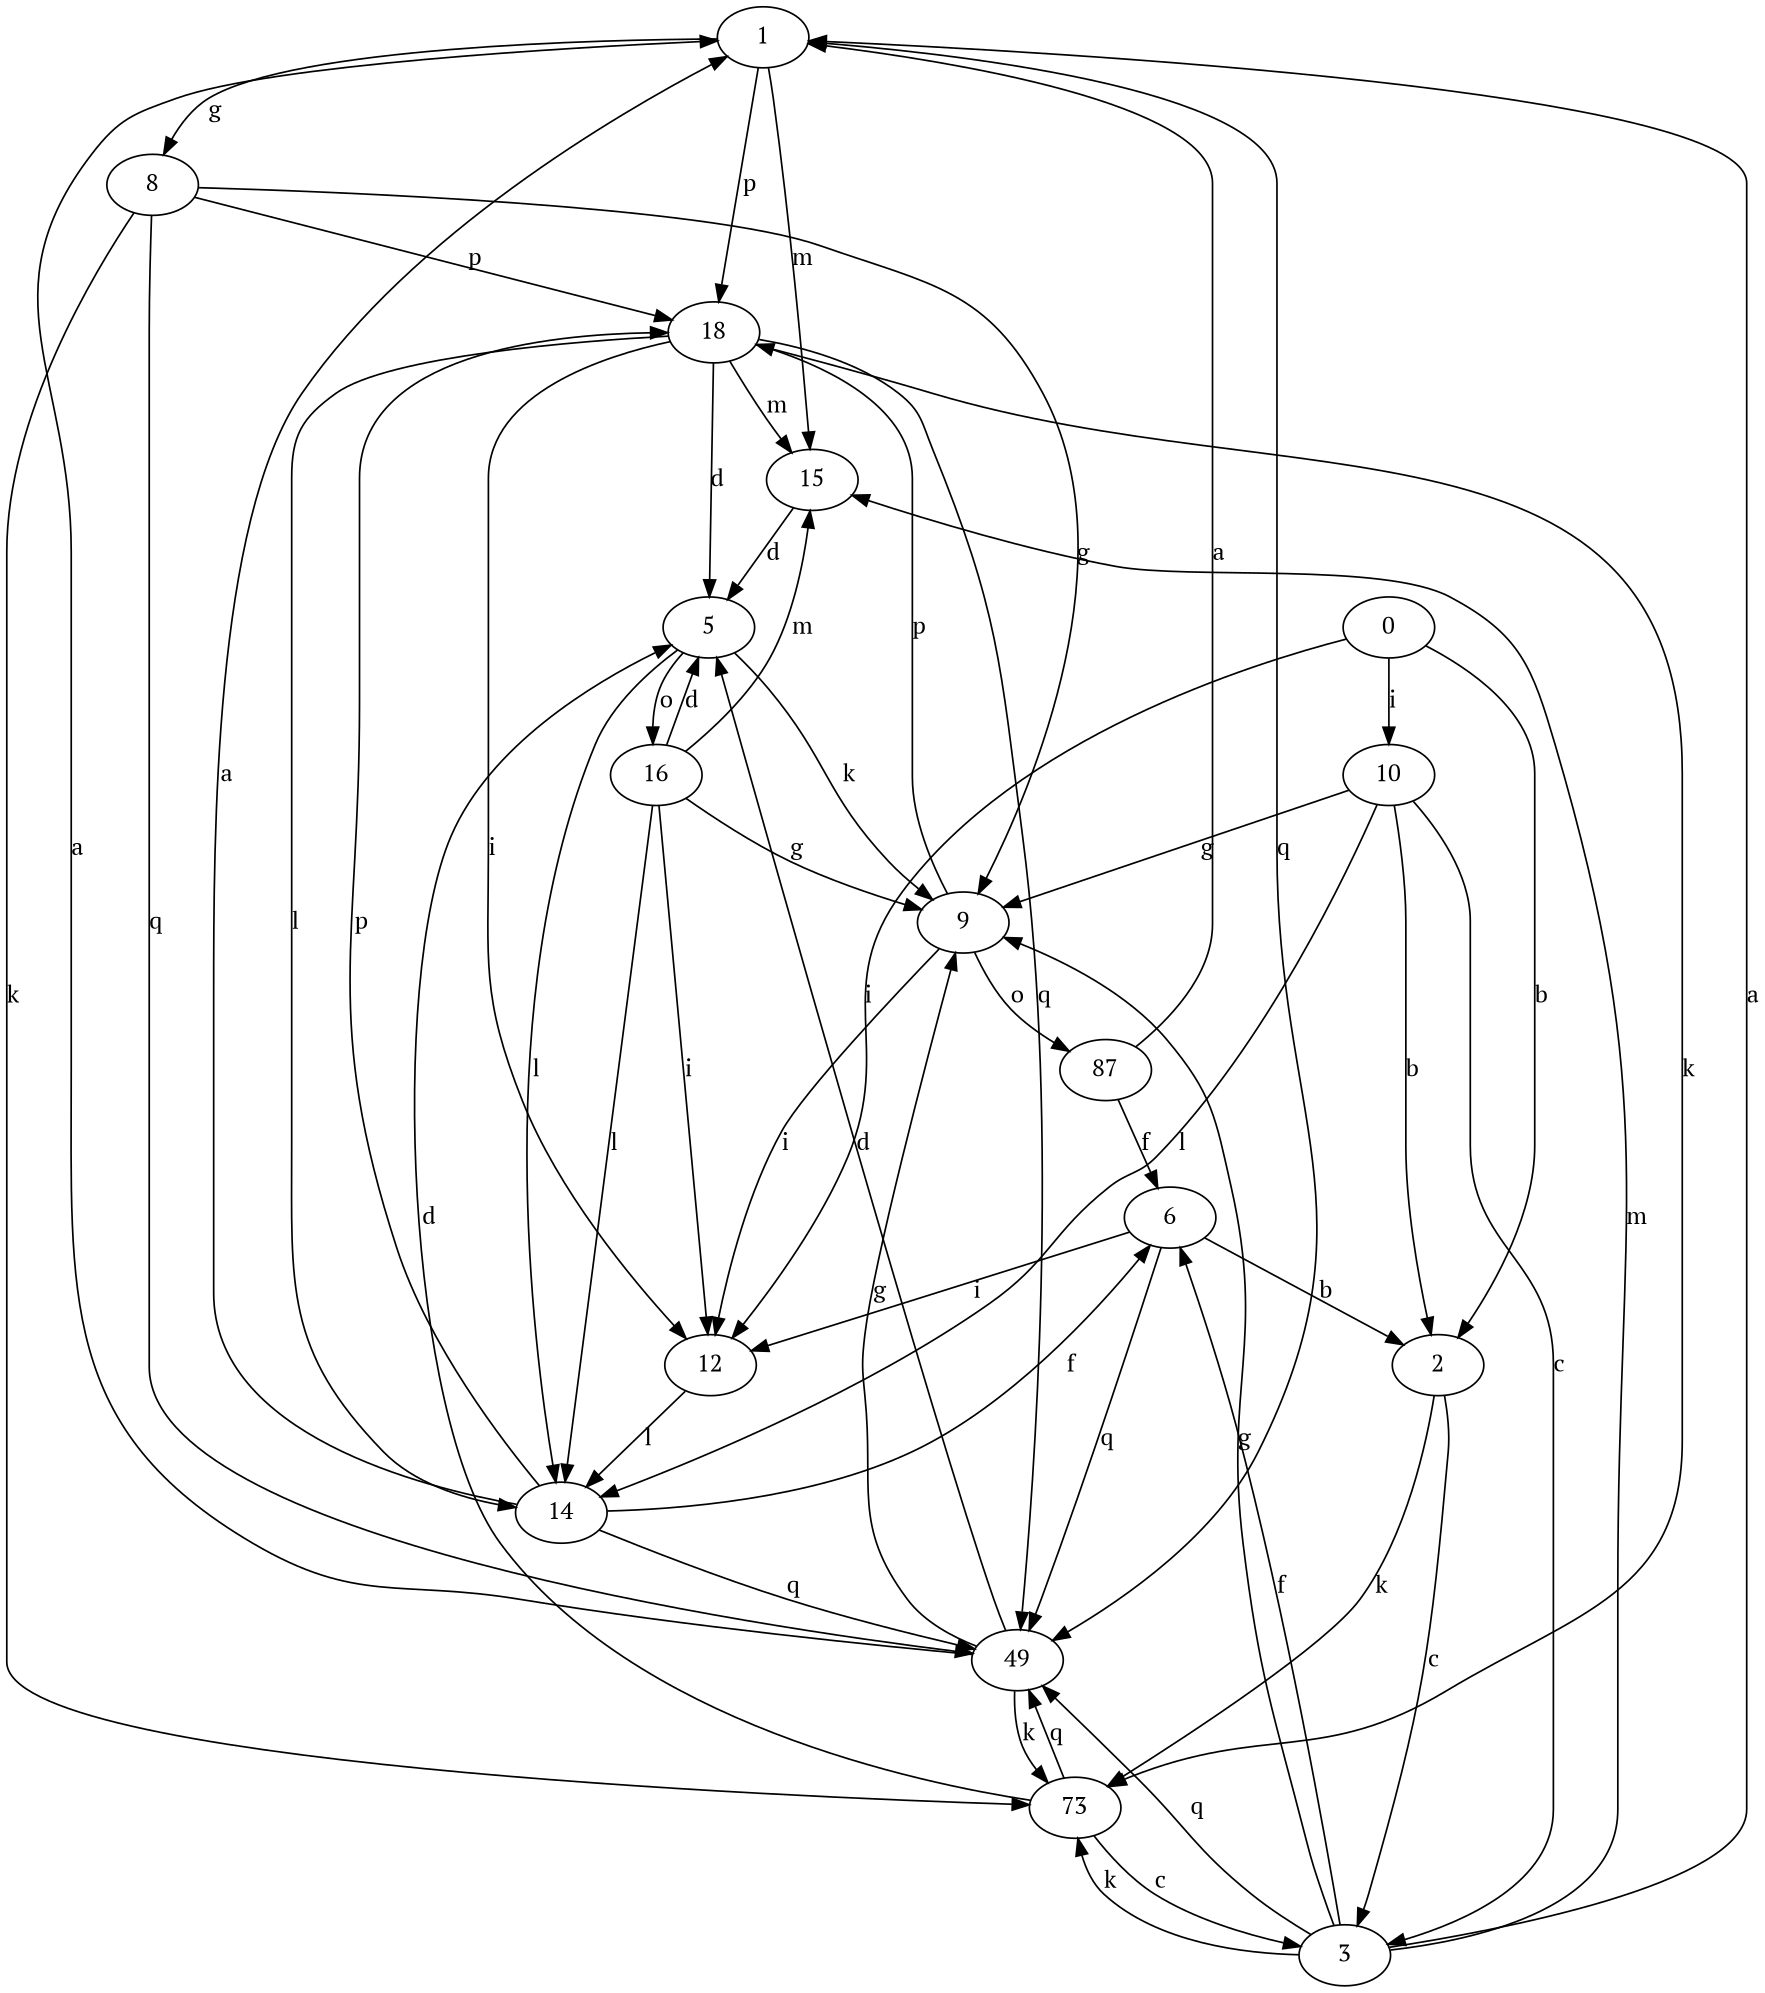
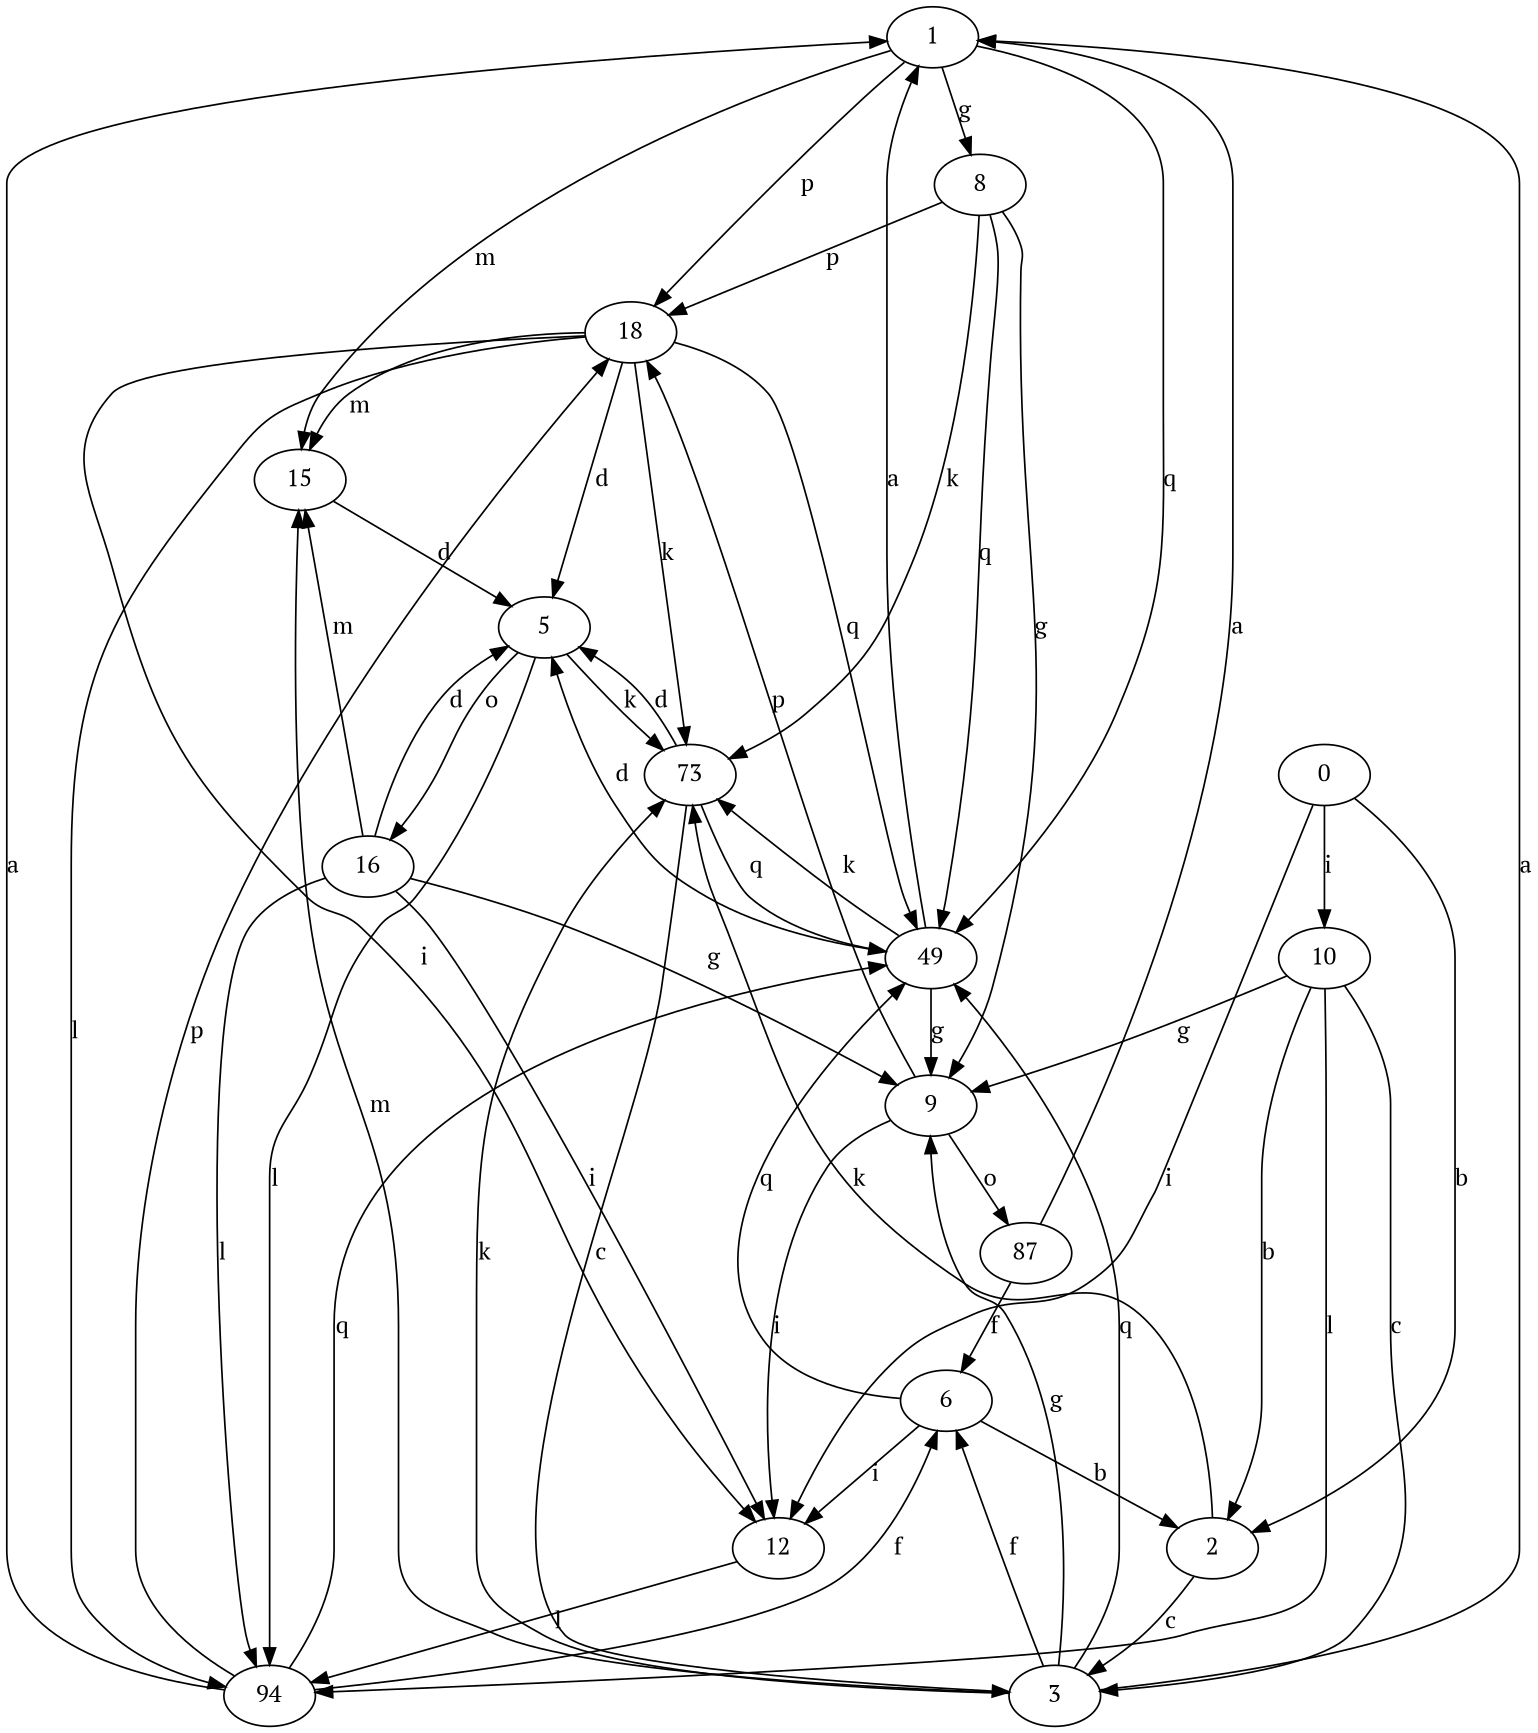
edge "5" -> "9": now "5" -> "73"
node "14": label "14" -> "94"
